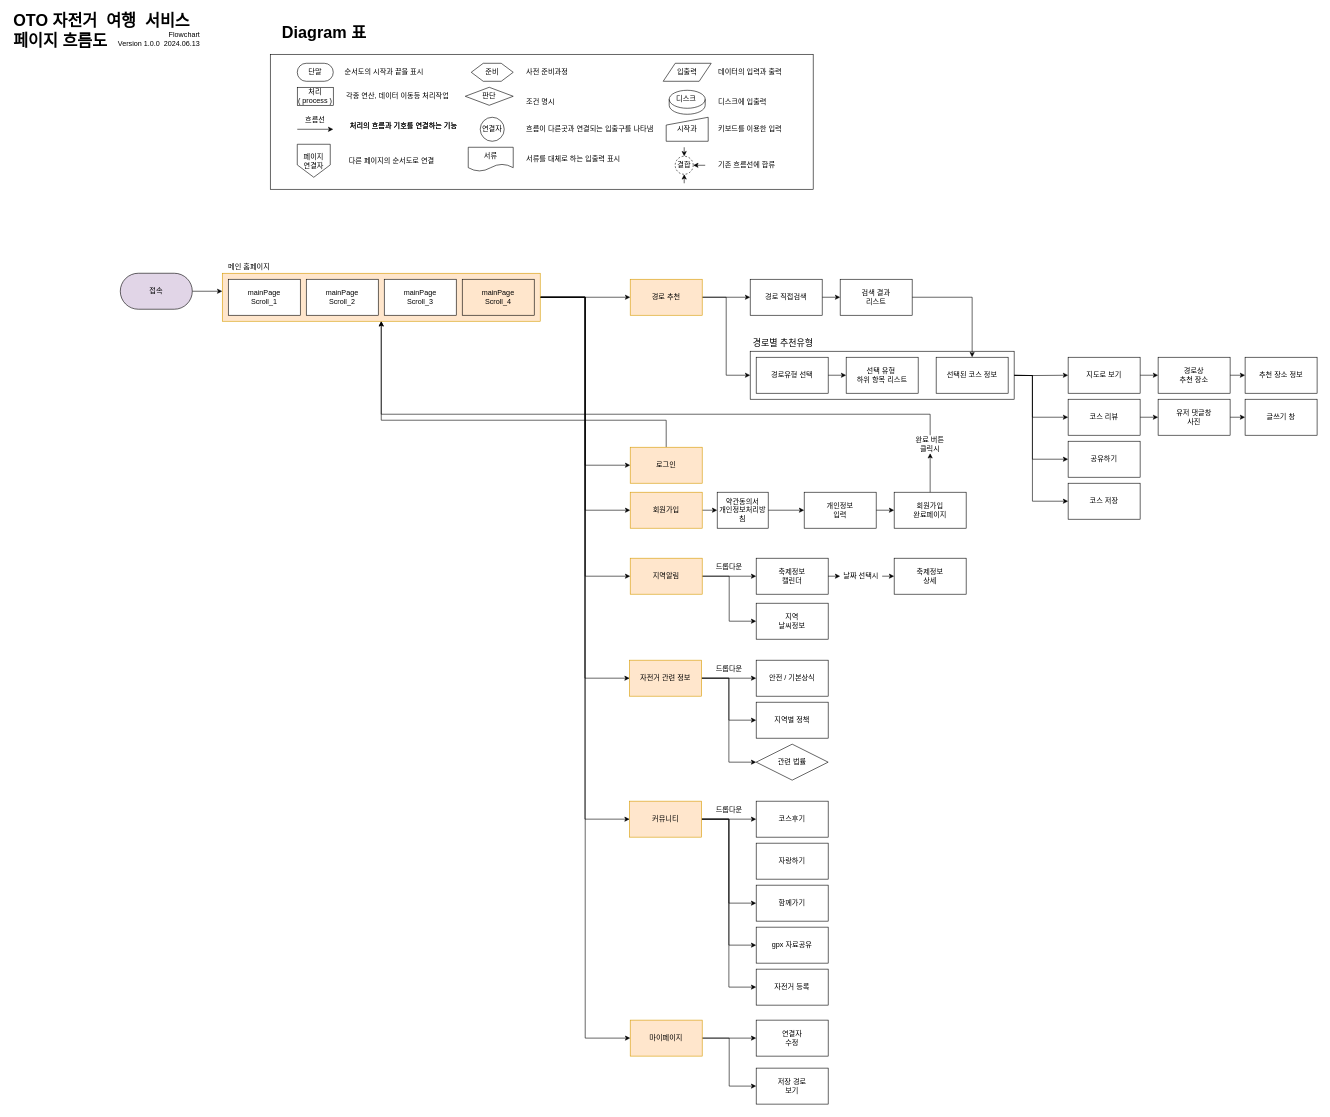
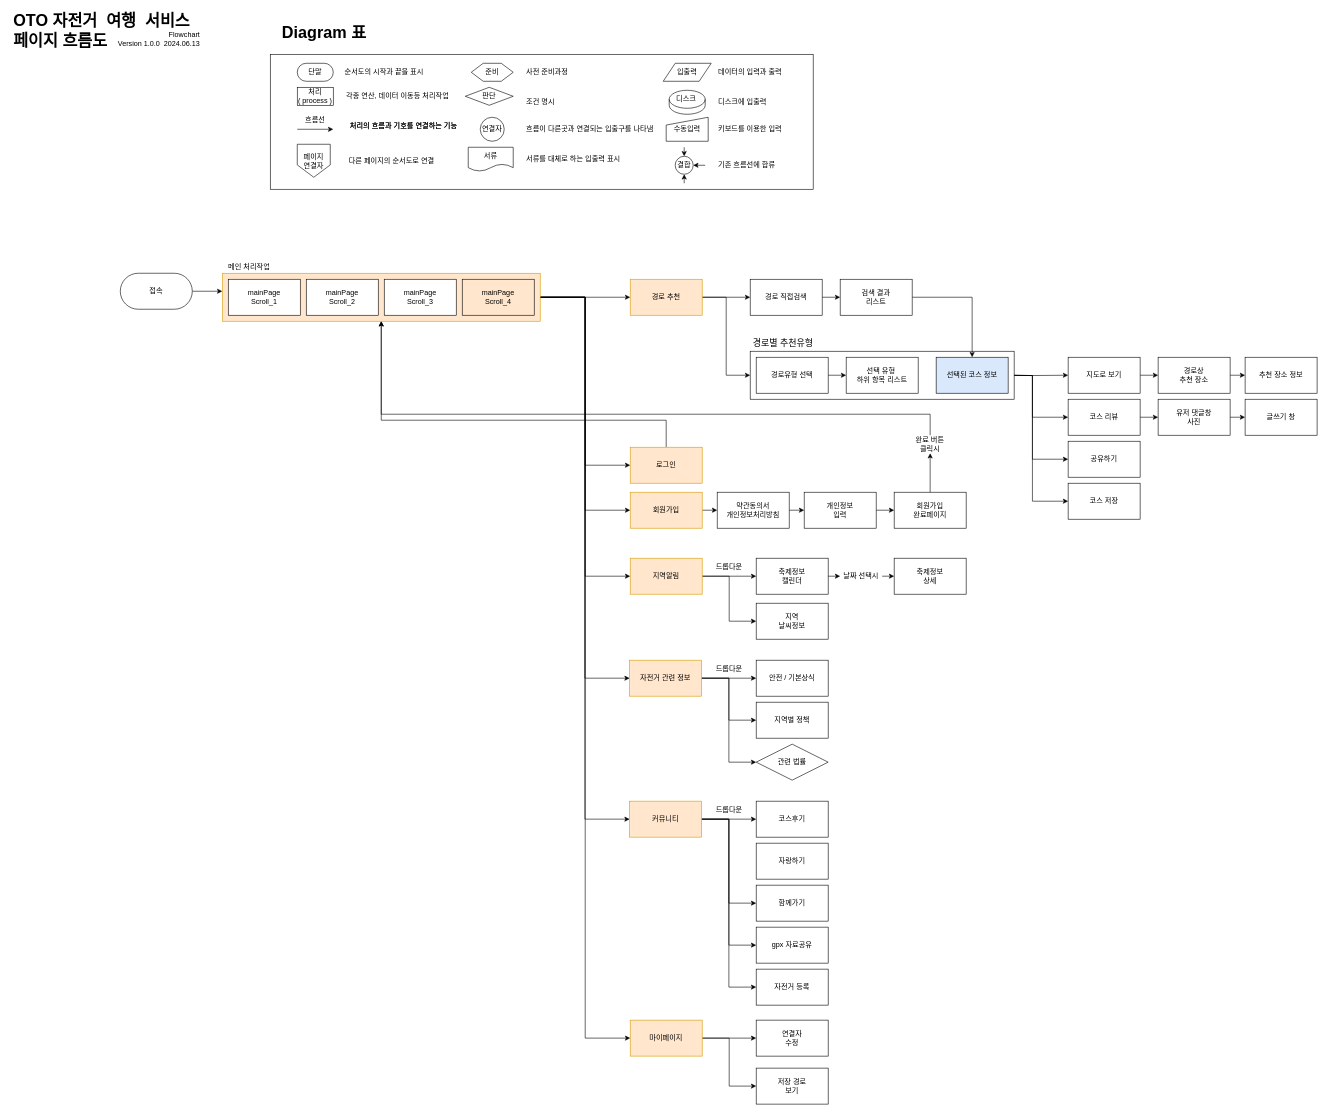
node "시작과": label "시작과" -> "수동입력"
node "결합": style dashed -> solid
node "메인 홈페이지": label "메인 홈페이지" -> "메인 처리작업"
node "접속": fillcolor #e1d5e7 -> #ffffff
node "선택된 코스 정보": fillcolor #ffffff -> #dae8fc
node "약관동의서 개인정보처리방침": size 51x36 -> 72x36
